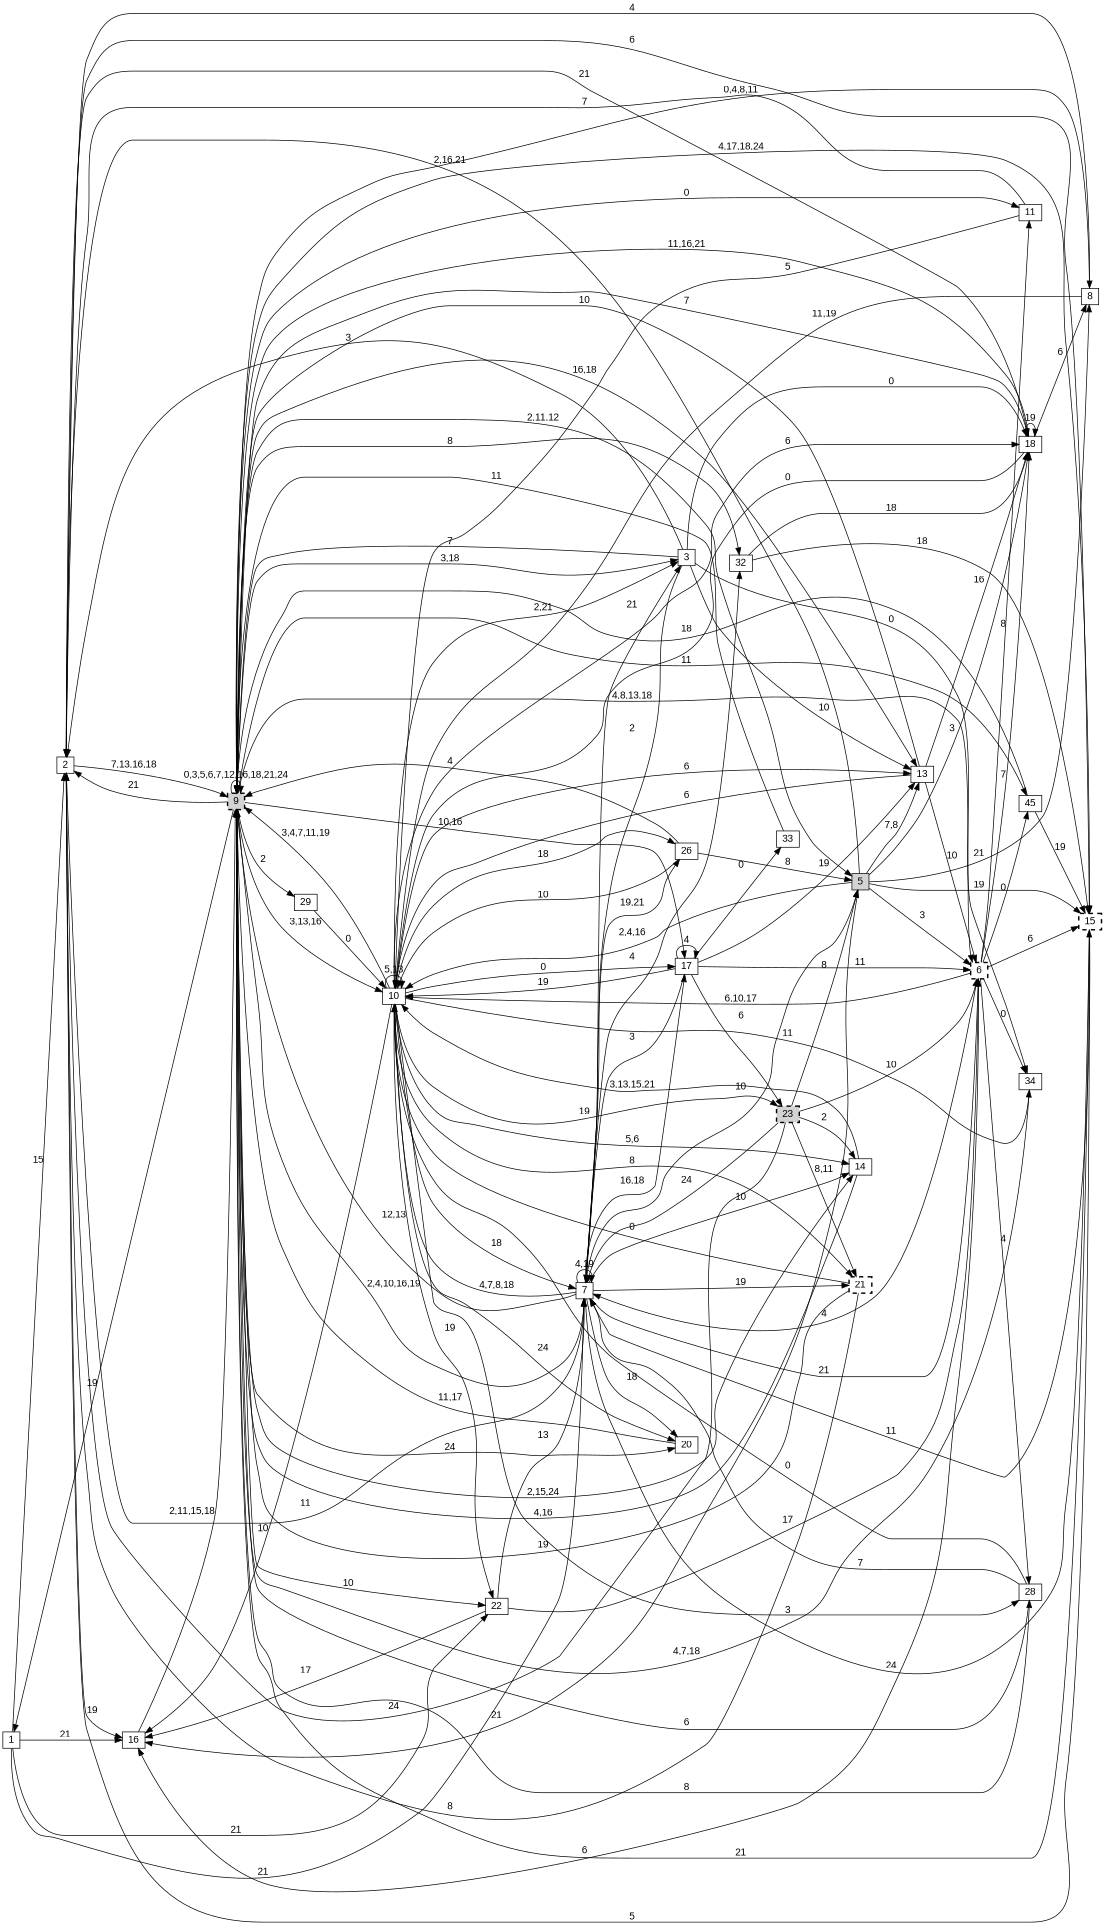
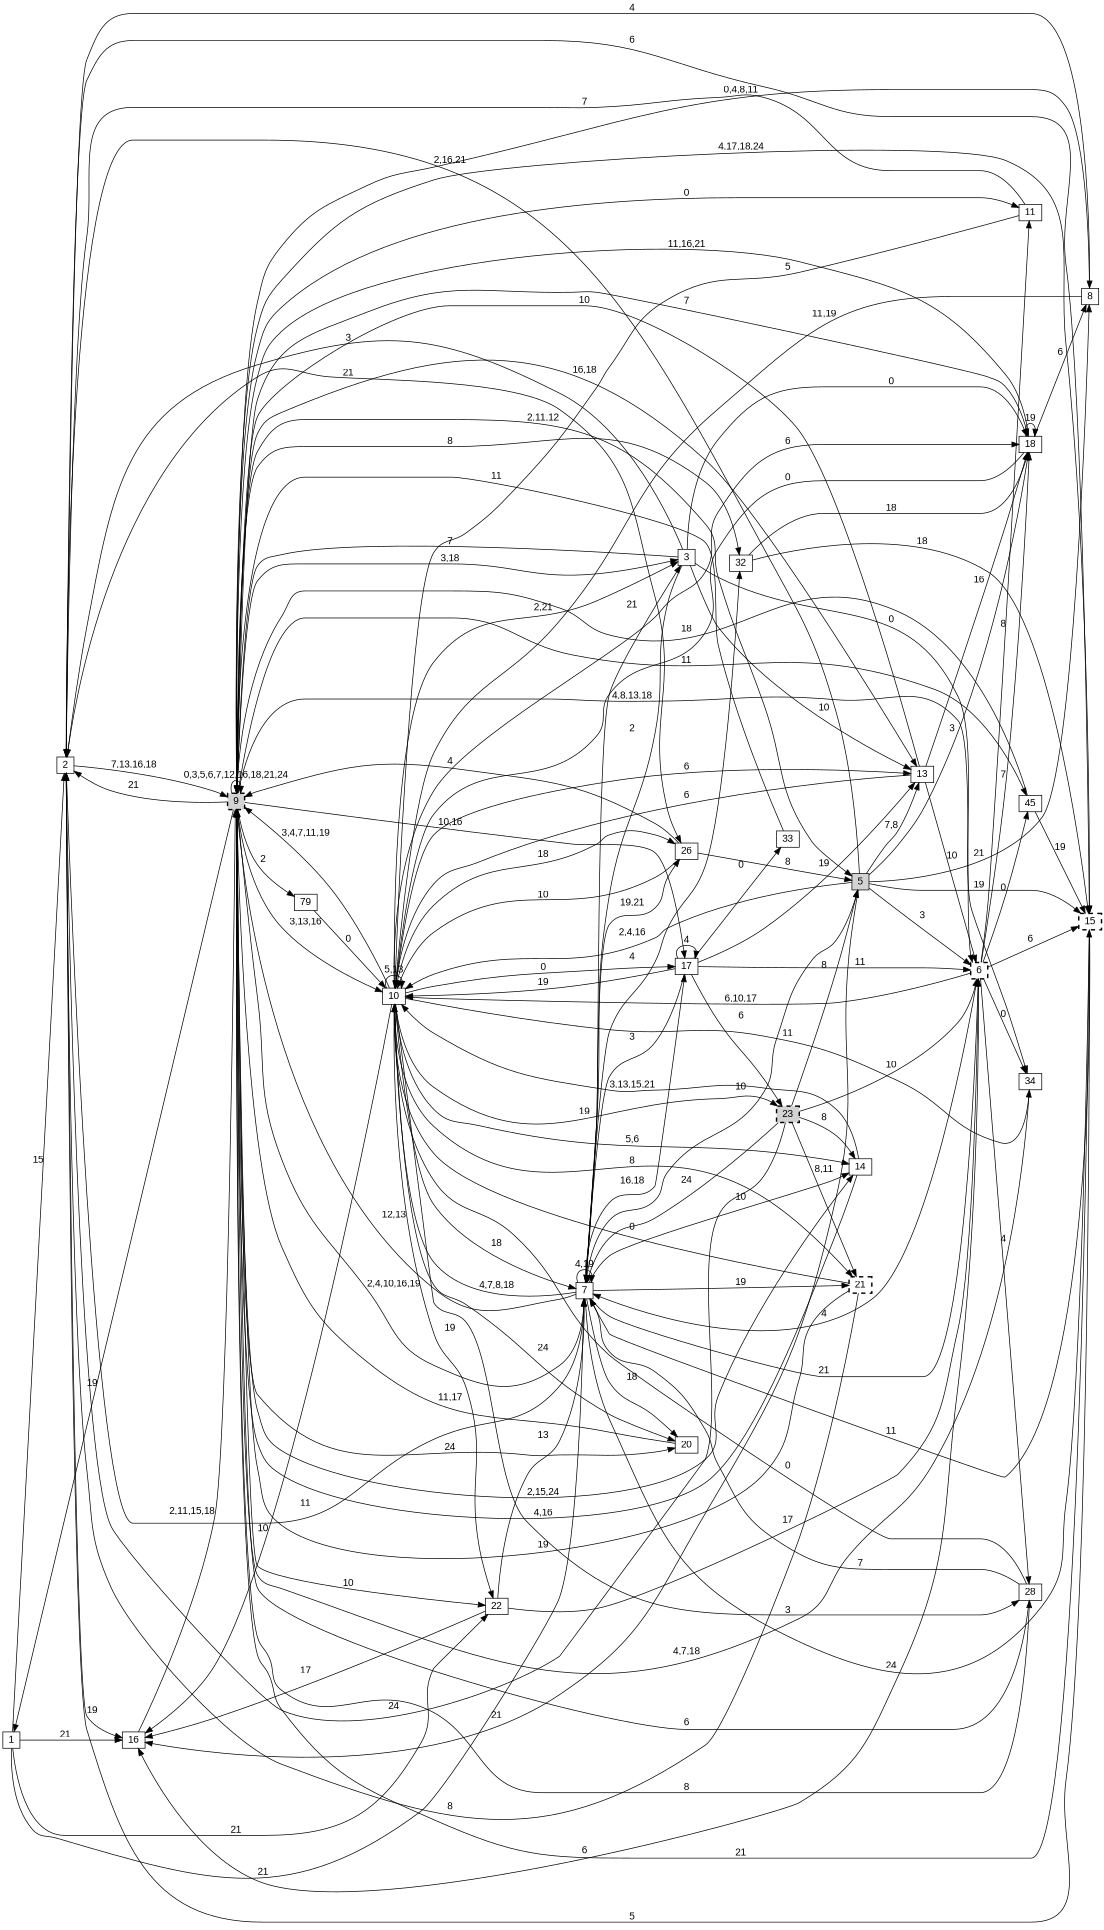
edge "2" -> "18": now "2" -> "26"
node "29": label "29" -> "79"
edge "23" -> "14": label "2" -> "8"
